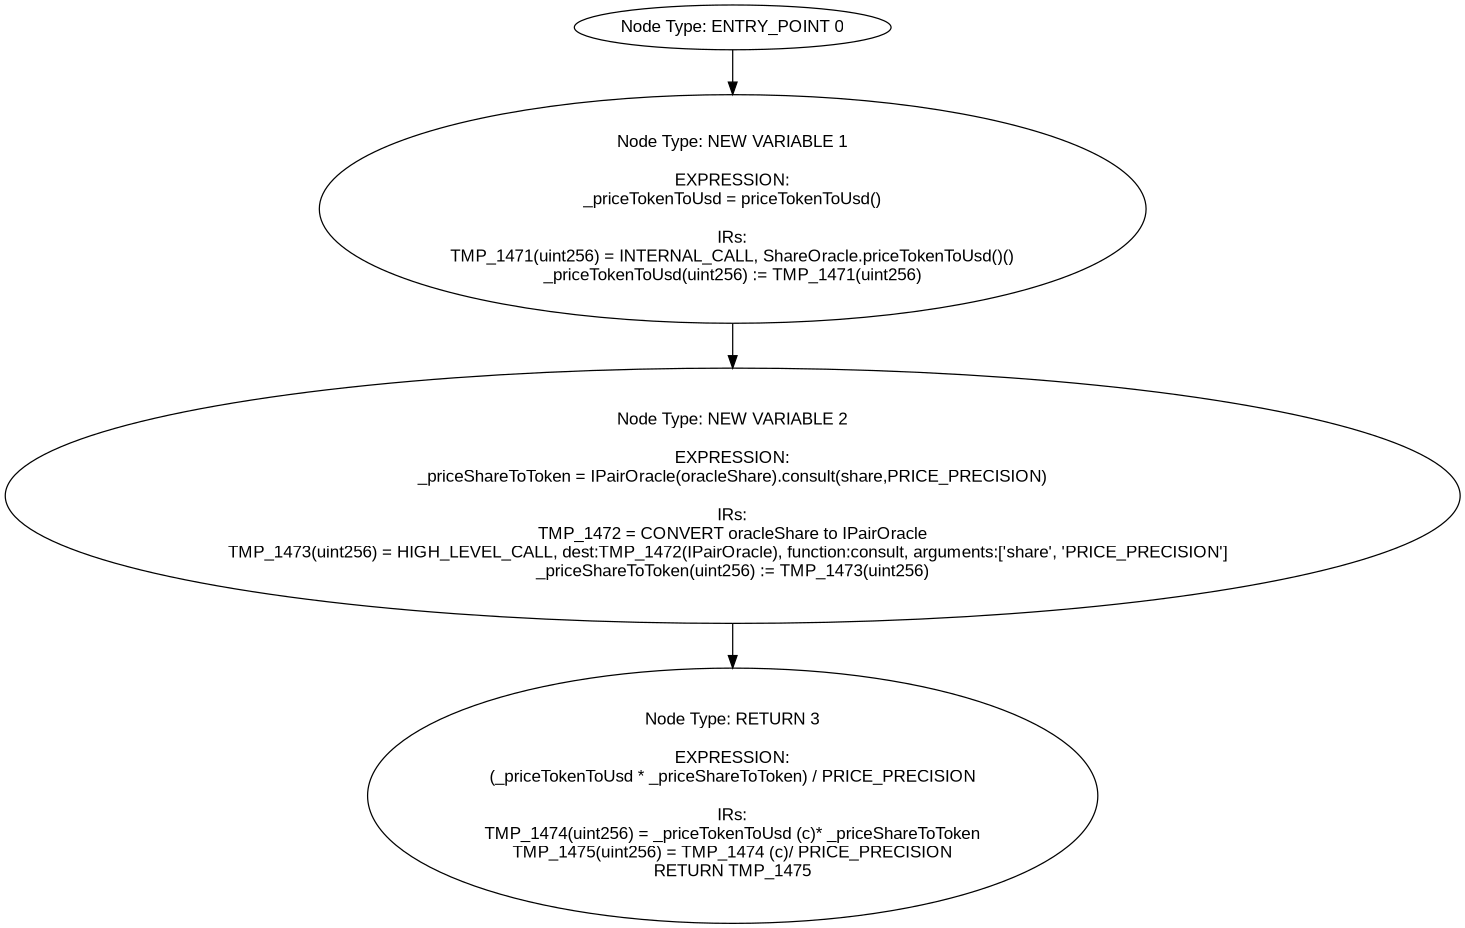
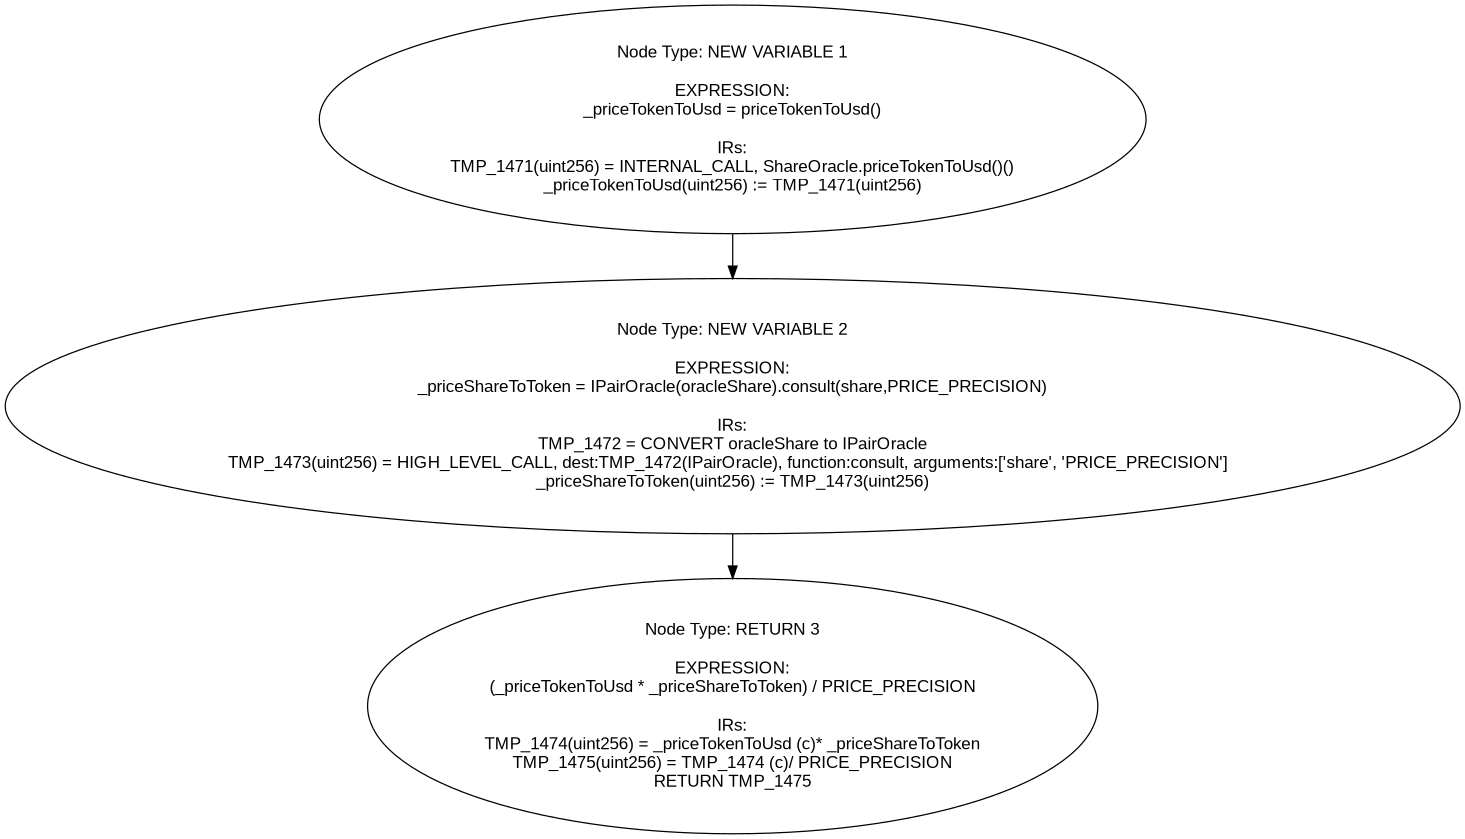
node "Node Type: ENTRY_POINT 0": removed
